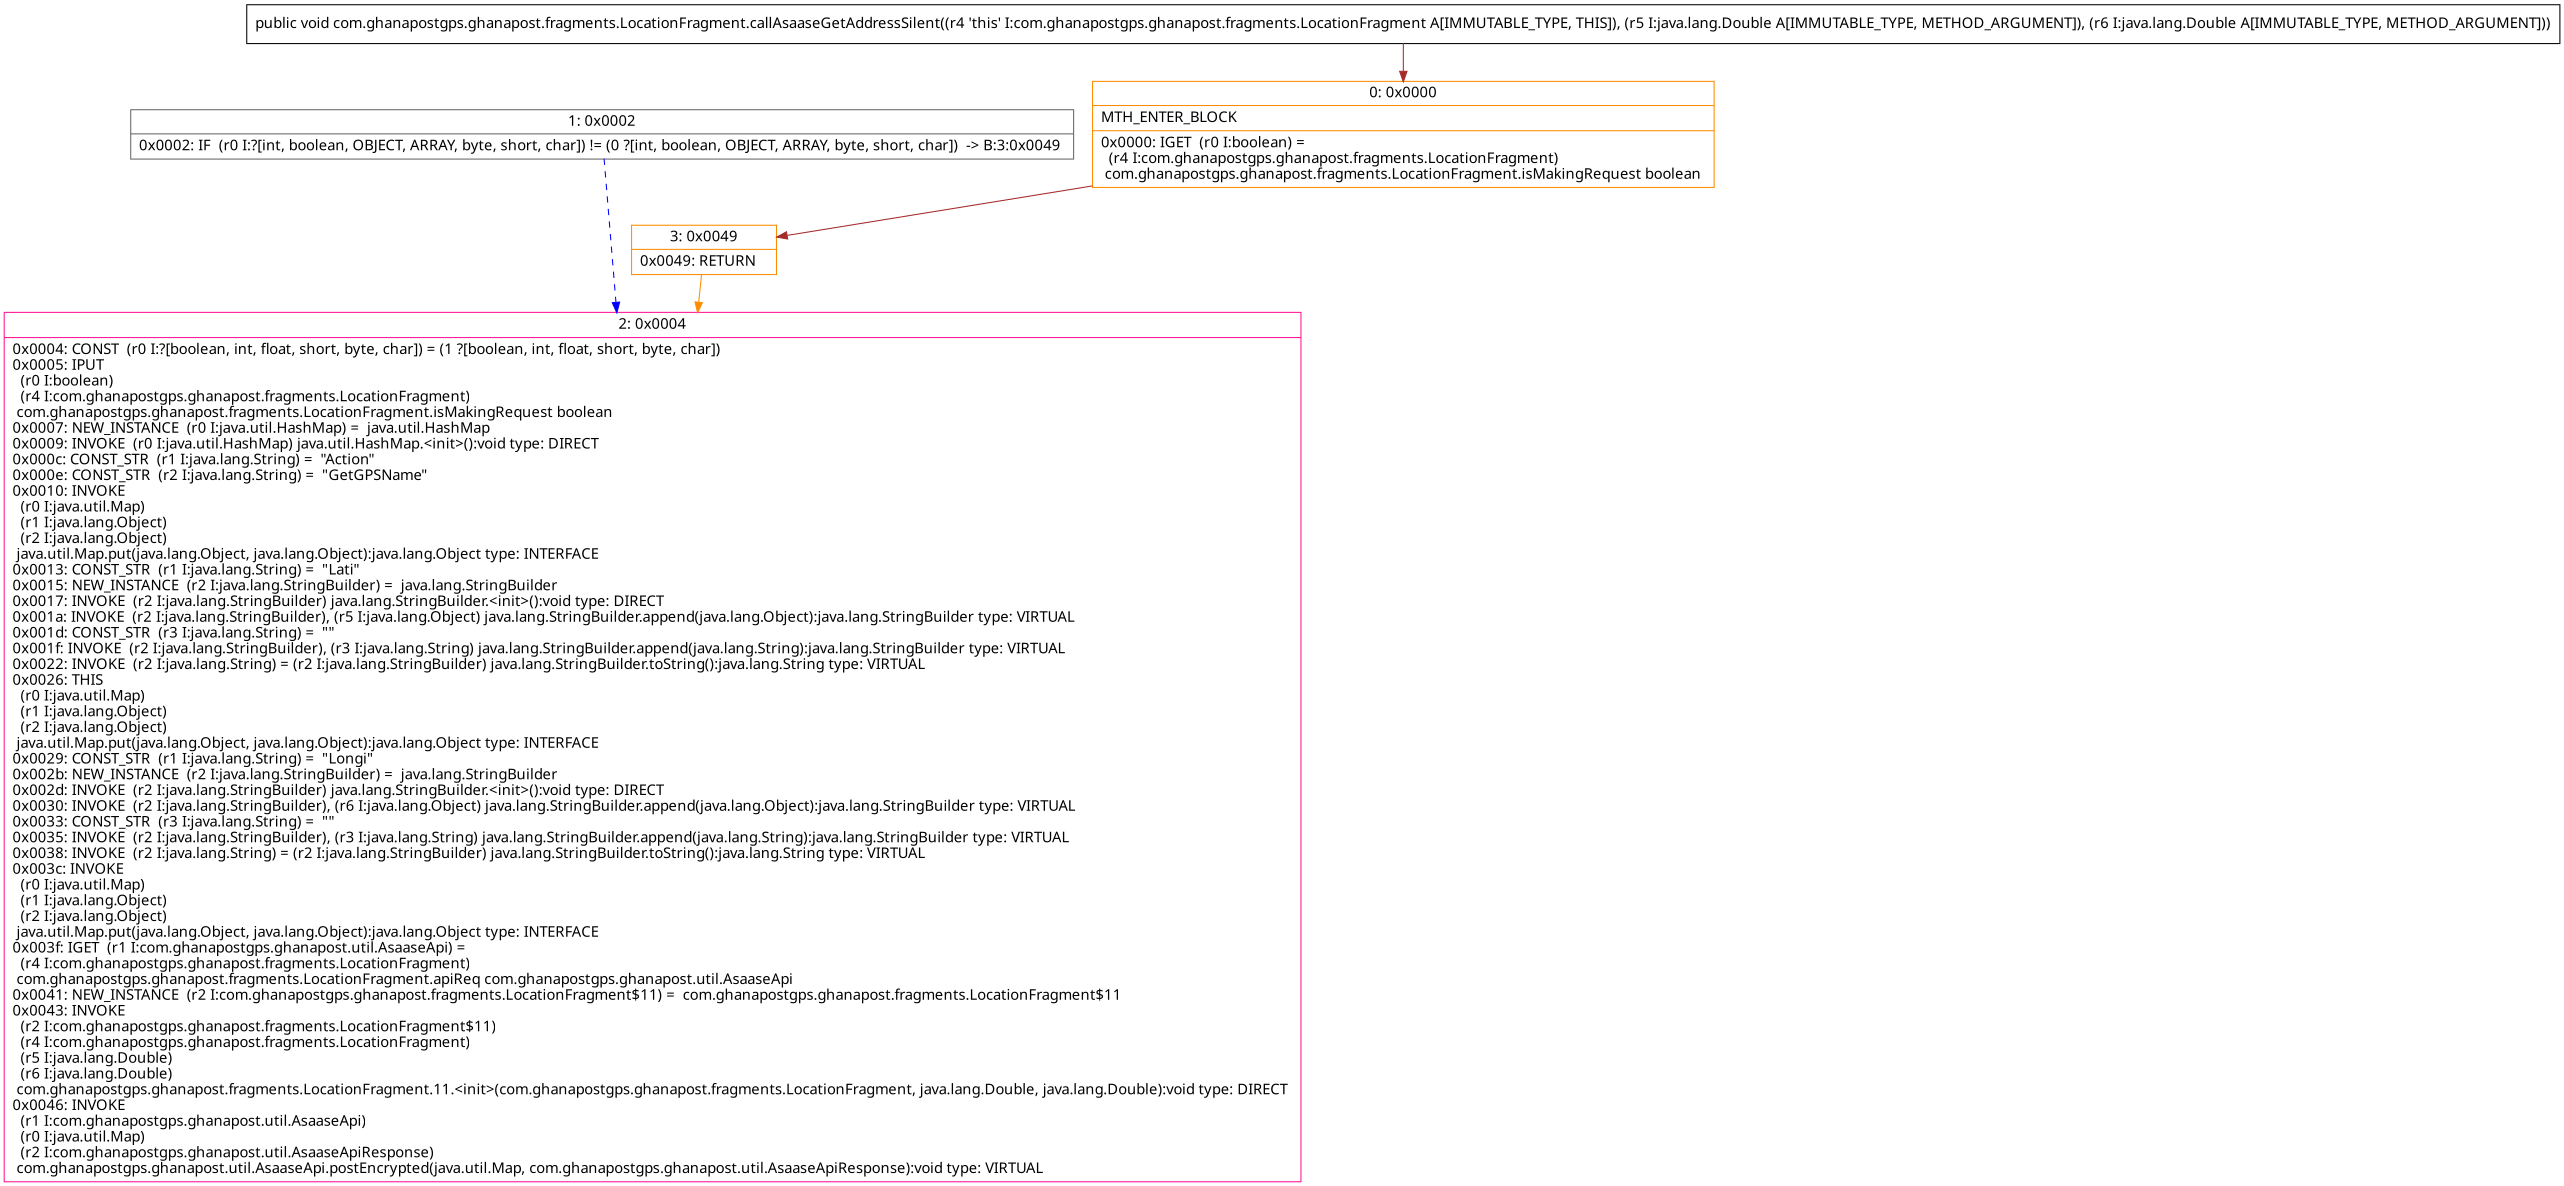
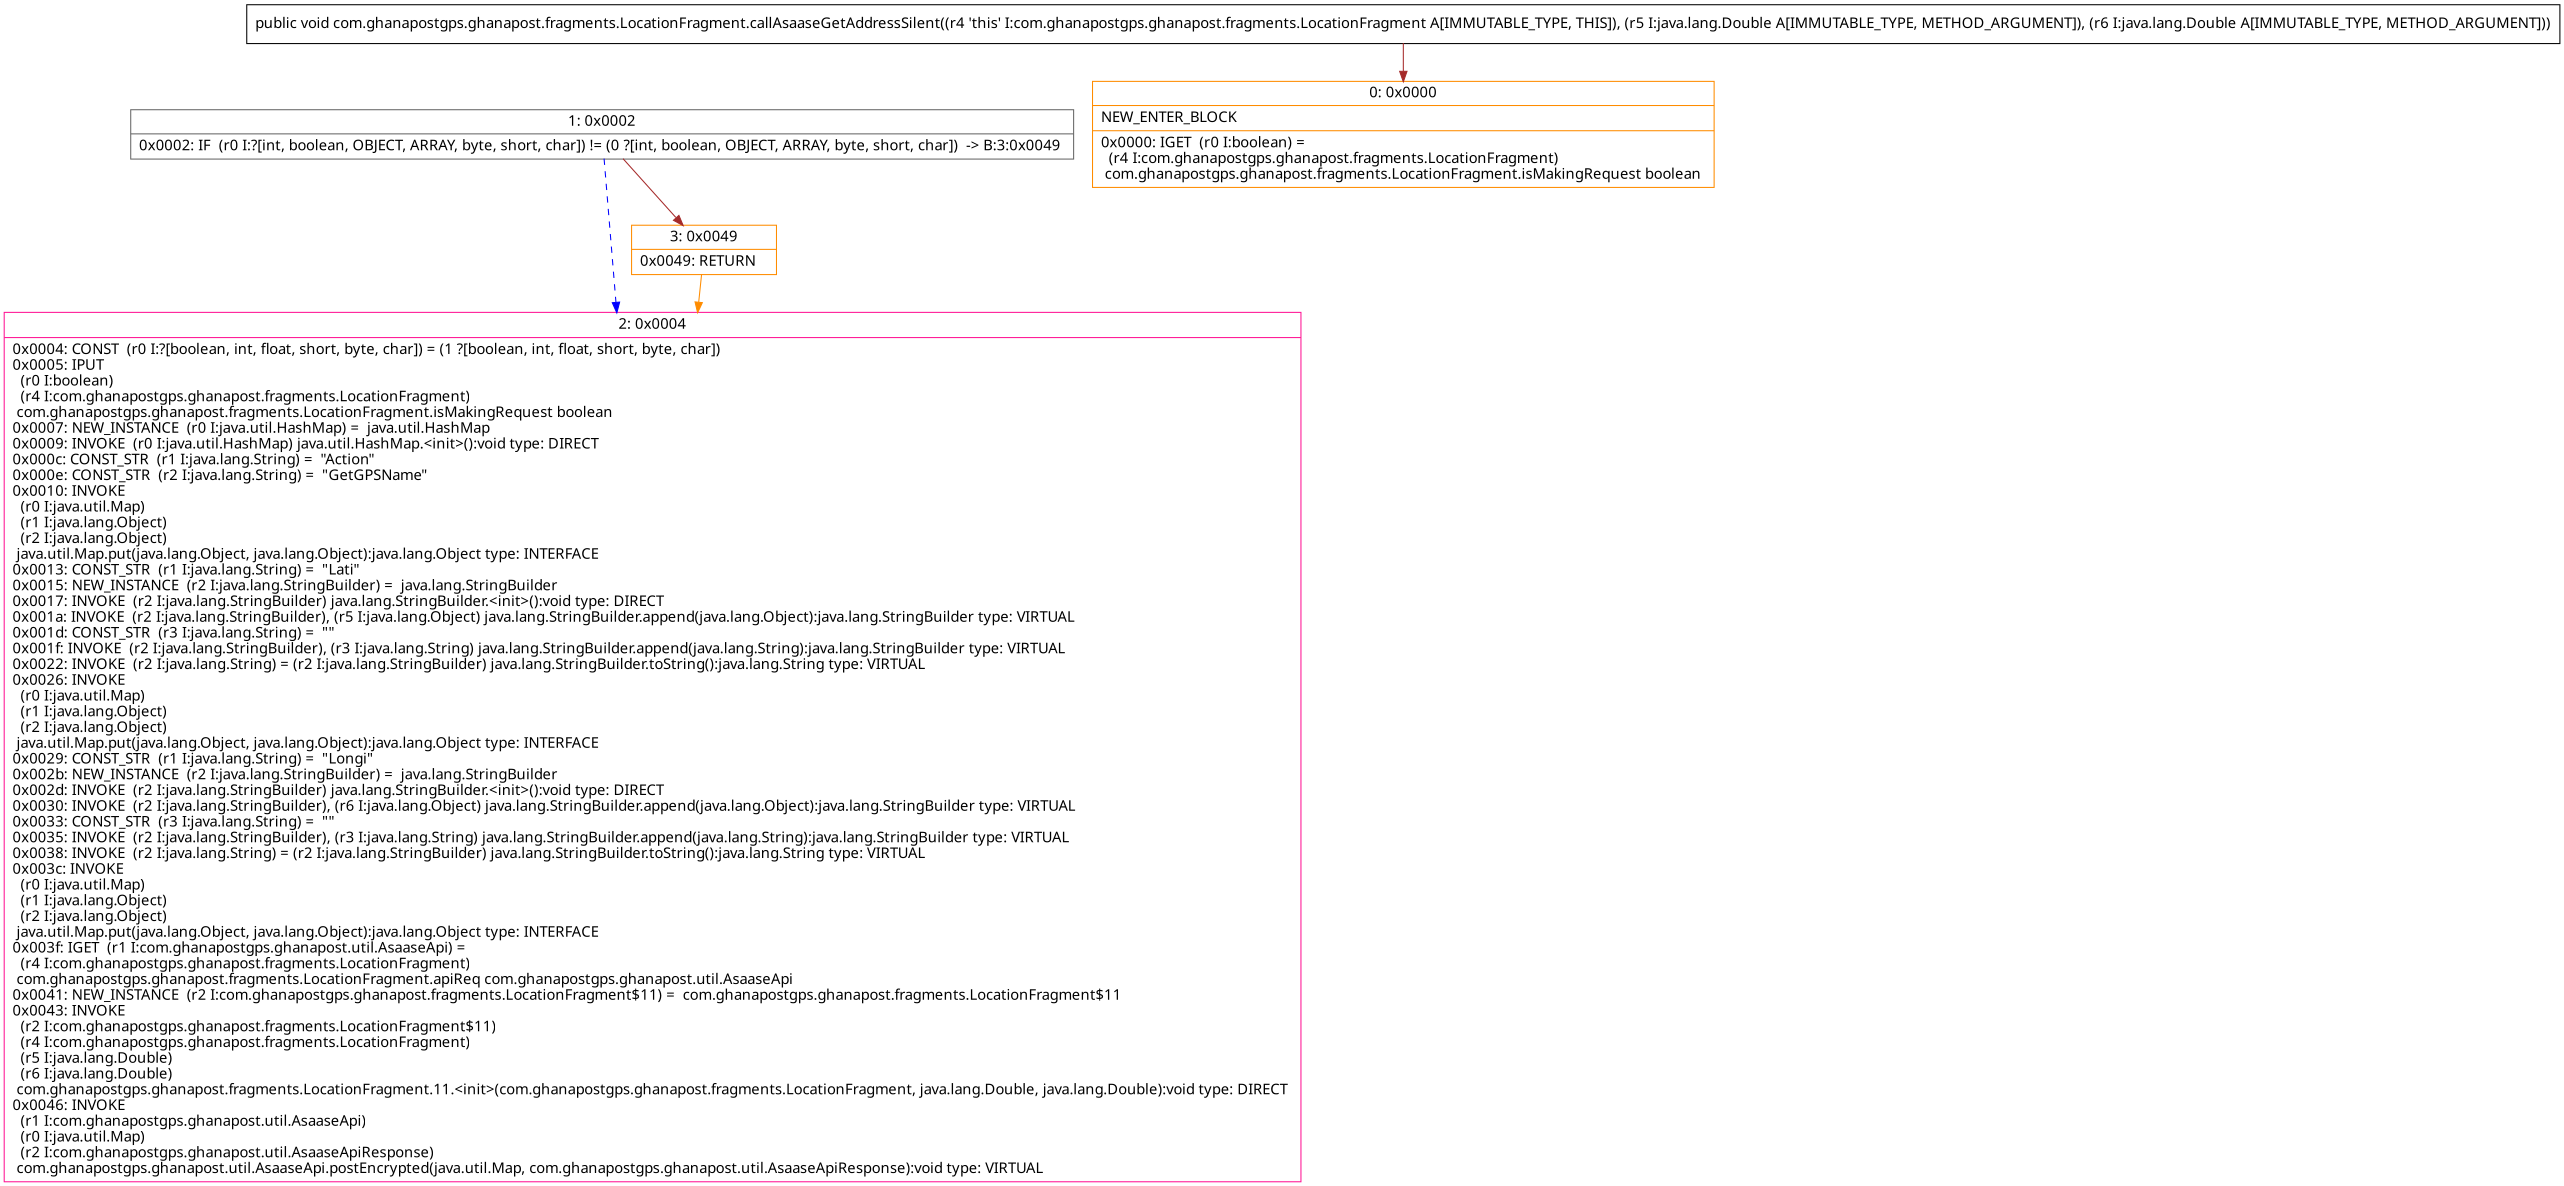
node "0: 0x0000": text "MTH_ENTER_BLOCK" -> "NEW_ENTER_BLOCK"
edge "0: 0x0000" -> "3: 0x0049": now "1: 0x0002" -> "3: 0x0049"
node "2: 0x0004": text "0x0026: THIS" -> "0x0026: INVOKE"
